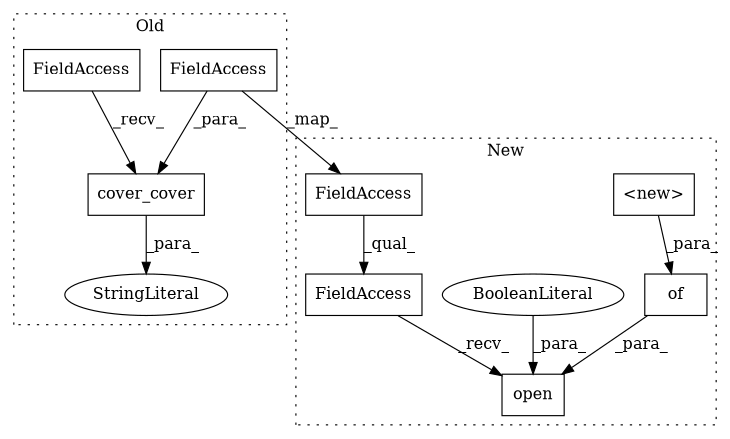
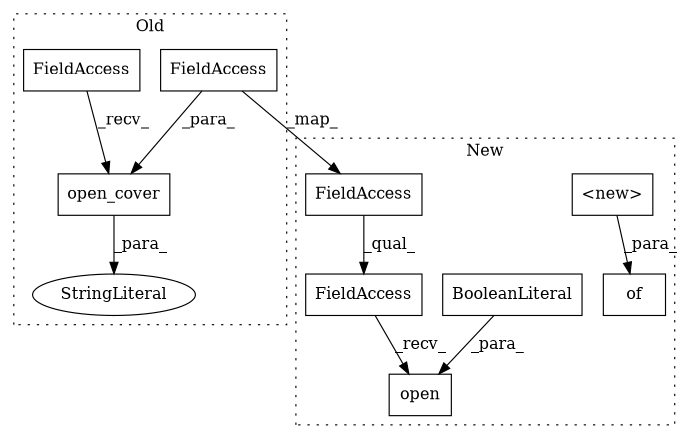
node "cover_cover": label "cover_cover" -> "open_cover"
node "BooleanLiteral": shape ellipse -> box
edge "of" -> "open": removed, label "_para_"
